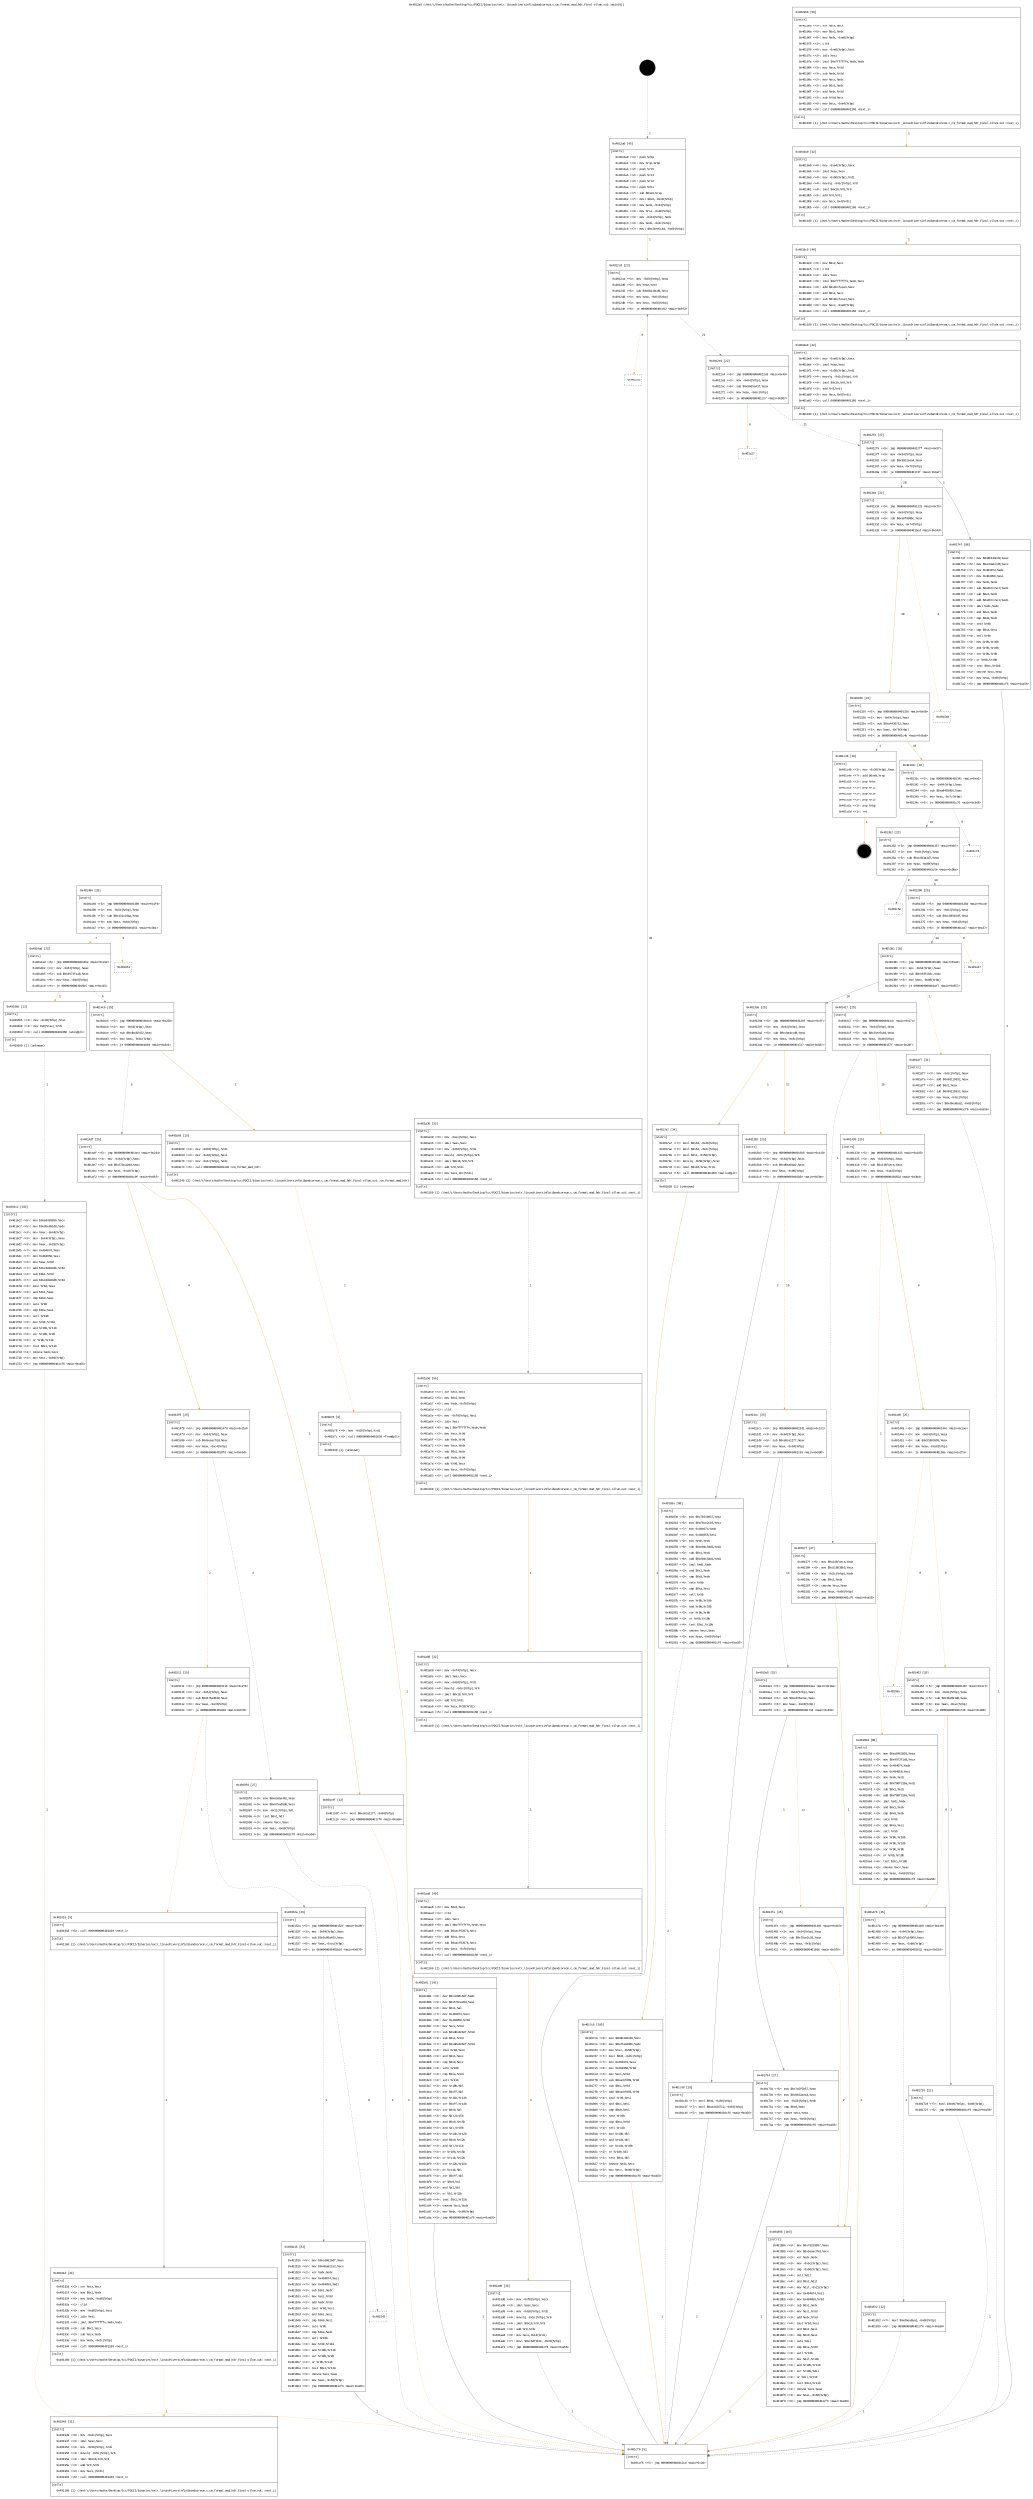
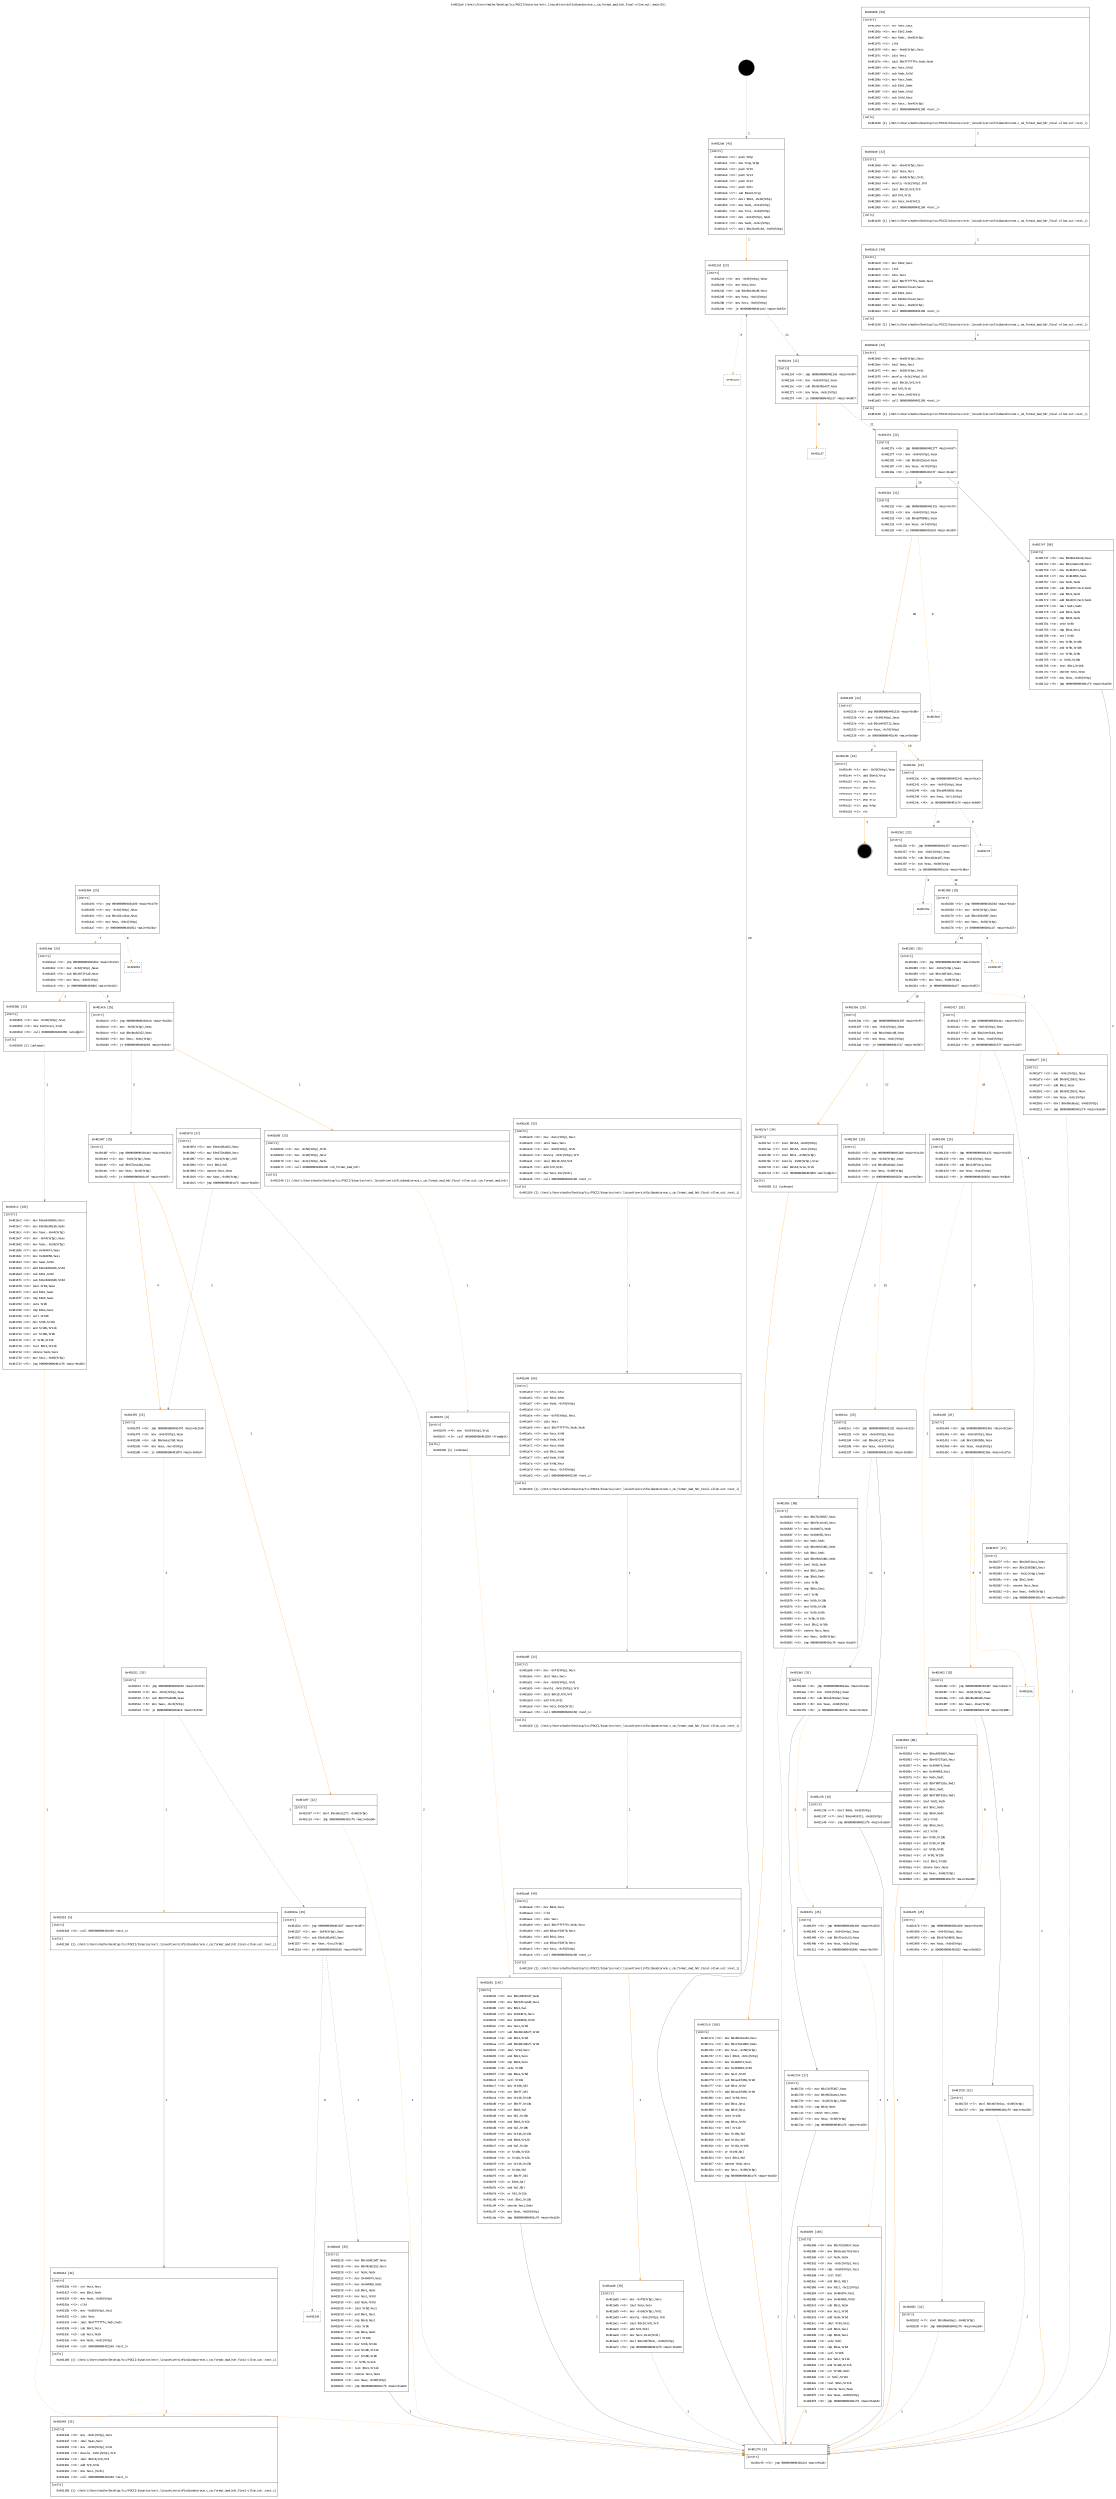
edge "0x4014f8 [25]" -> "0x4018fd [27]": reversed
edge "0x401b78 [9]" -> "0x401b81 [142]": style solid -> dashed
edge "0x40157f [27]" -> "0x401896 [103]": now "0x40157f [27]" -> "0x401cf6 [5]"
